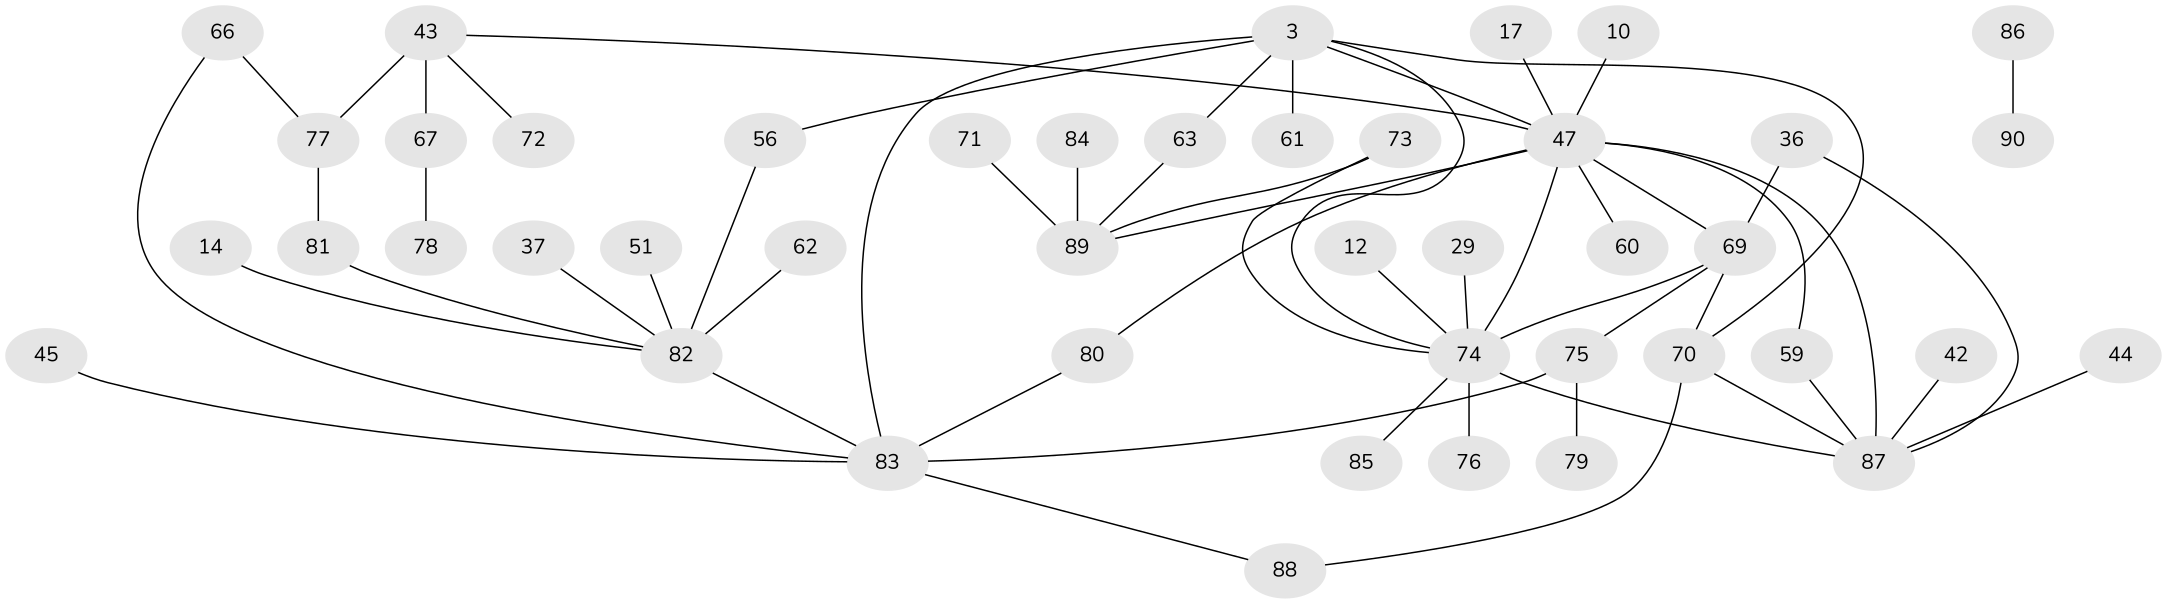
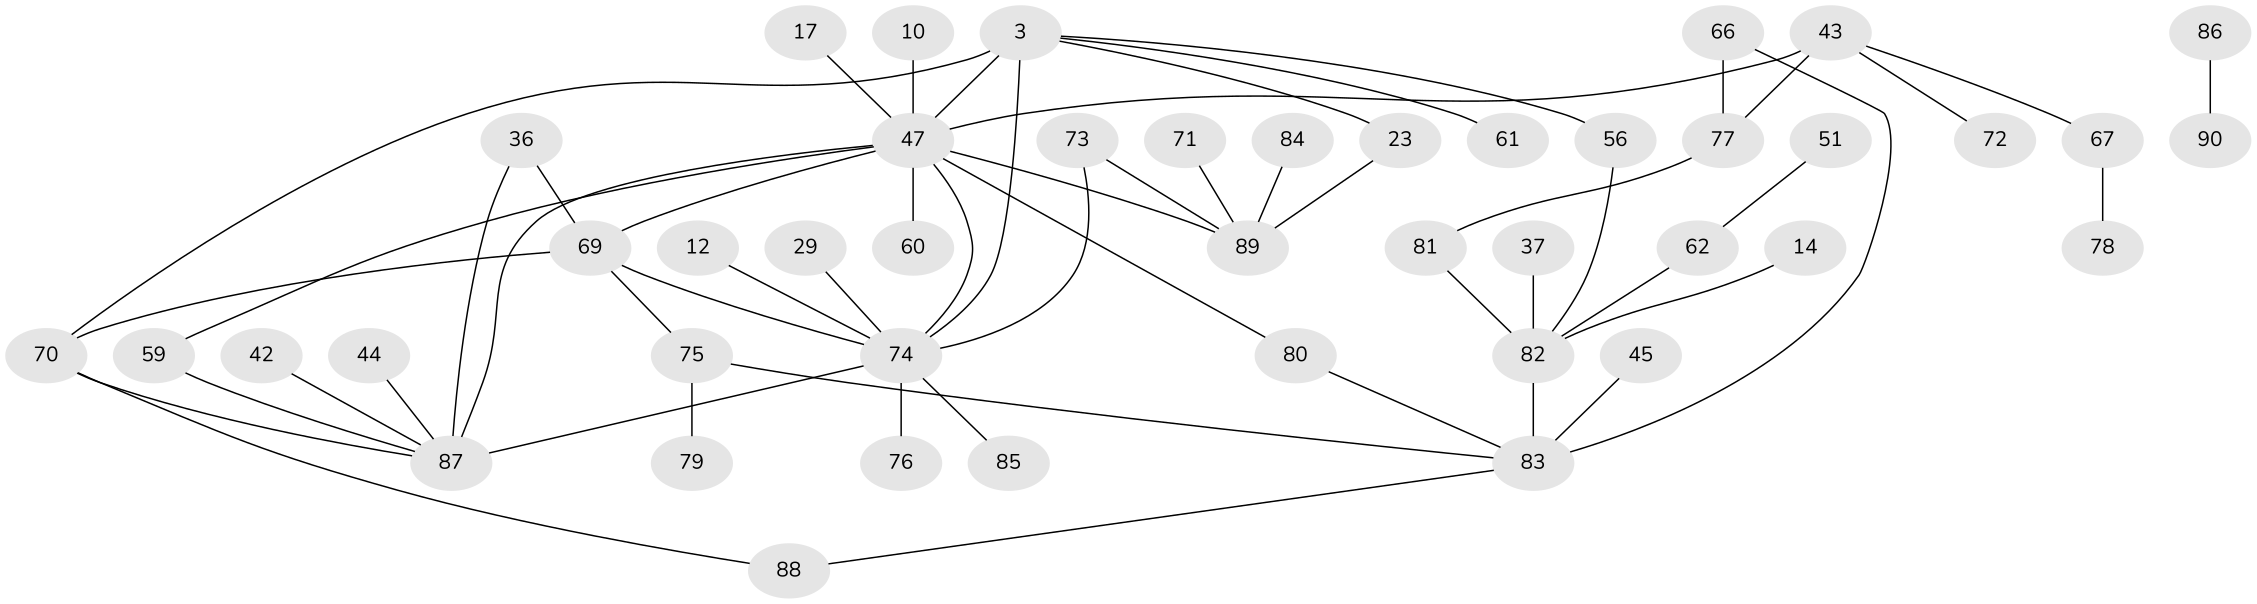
edge "3" -- "83": removed
node "63": label "63" -> "23"
edge "51" -- "82": now "51" -- "62"
